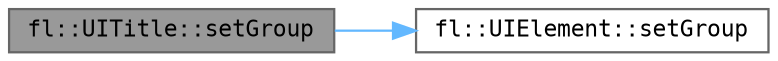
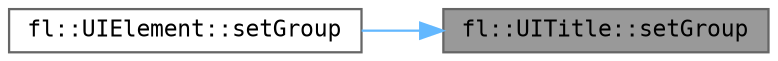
edge "fl::UITitle::setGroup" -> "fl::UIElement::setGroup": reversed
